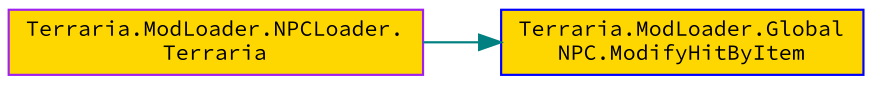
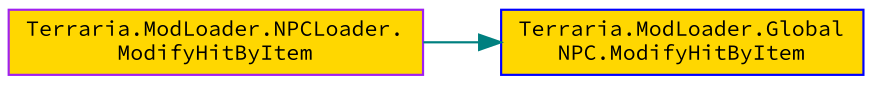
node "Terraria.ModLoader.NPCLoader. Terraria": label "Terraria.ModLoader.NPCLoader. Terraria" -> "Terraria.ModLoader.NPCLoader. ModifyHitByItem"
